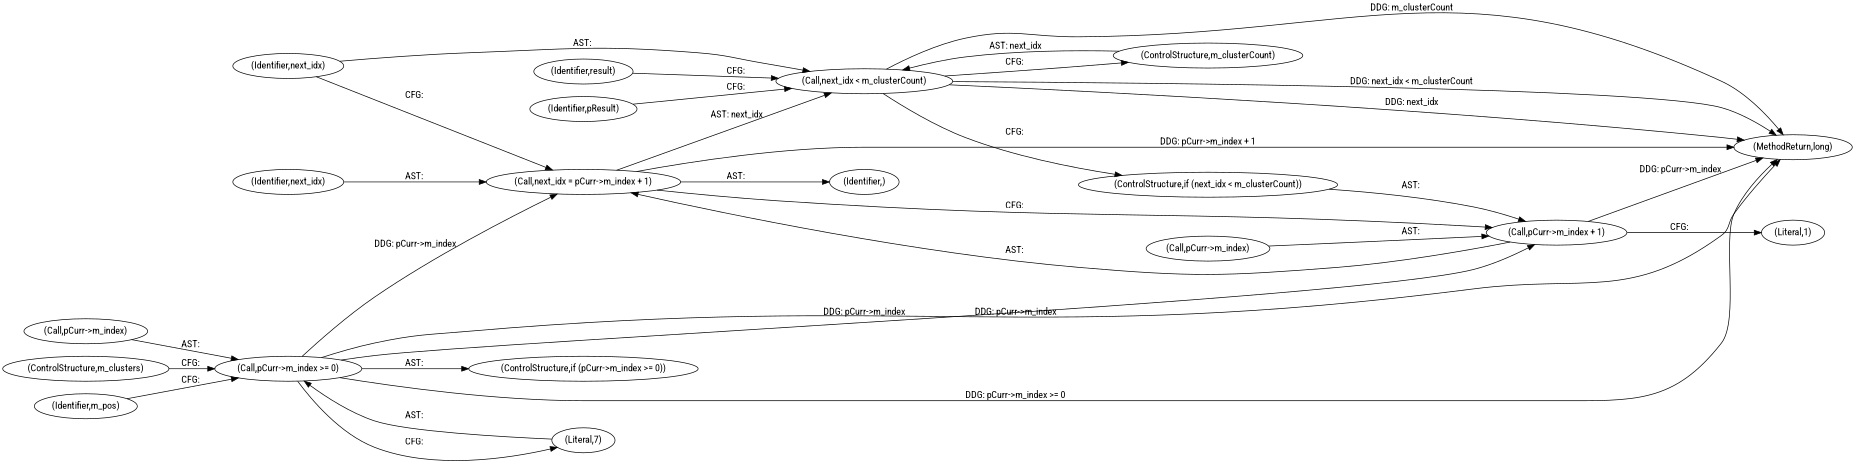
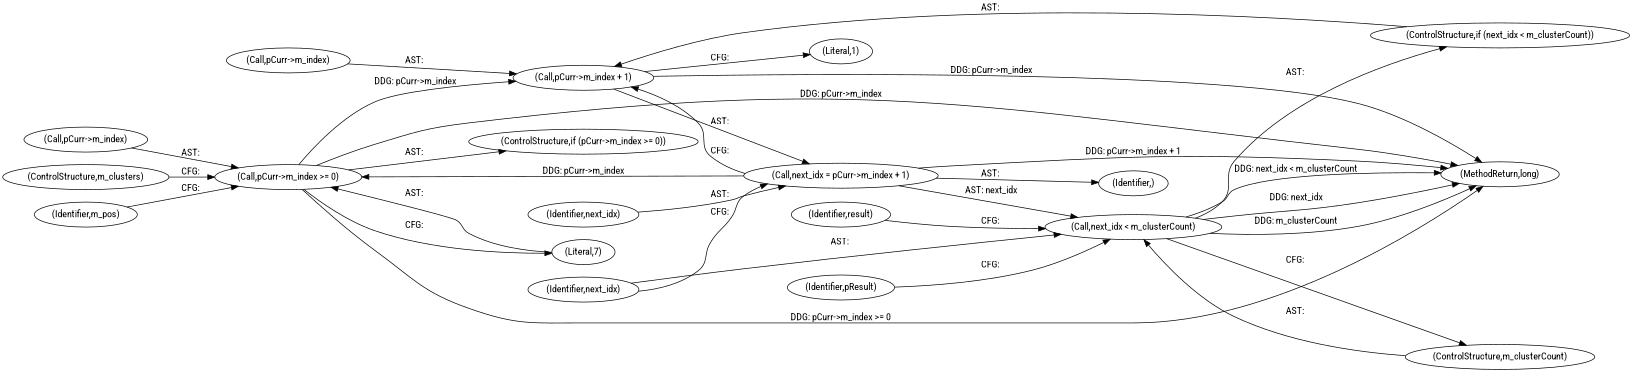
edge "(ControlStructure,m_clusterCount)" -> "(Call,next_idx < m_clusterCount)": label "AST: next_idx" -> "AST: "
edge "(Call,next_idx < m_clusterCount)" -> "(ControlStructure,if (next_idx < m_clusterCount))": label "CFG: " -> "AST: "
edge "(Call,pCurr->m_index >= 0)" -> "(Call,next_idx = pCurr->m_index + 1)": reversed
